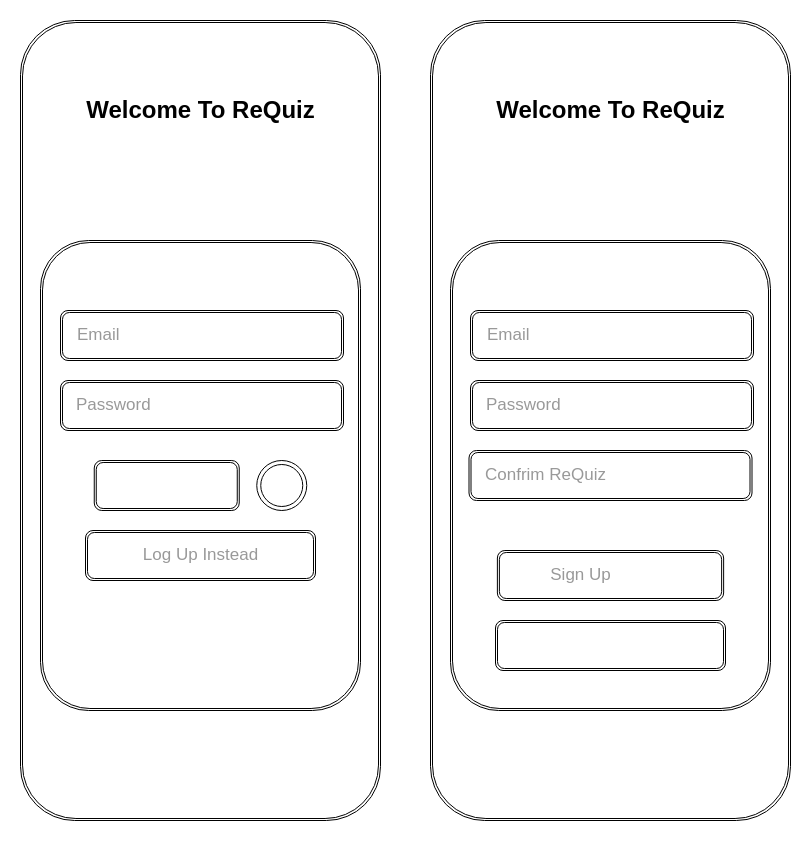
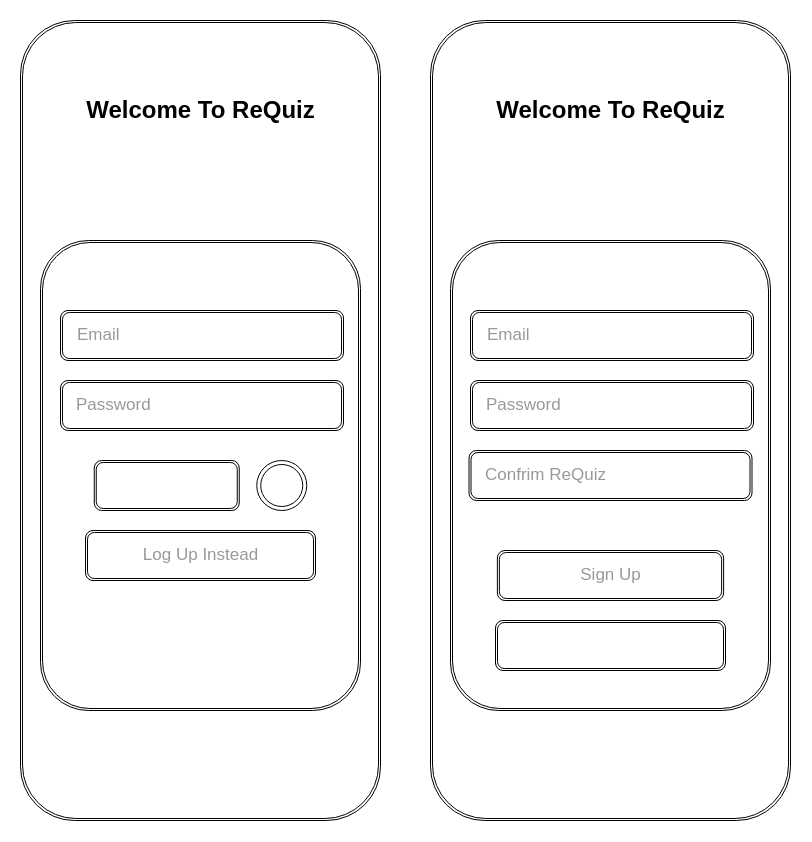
node "Sign Up": moved (581, 576) -> (611, 576)
